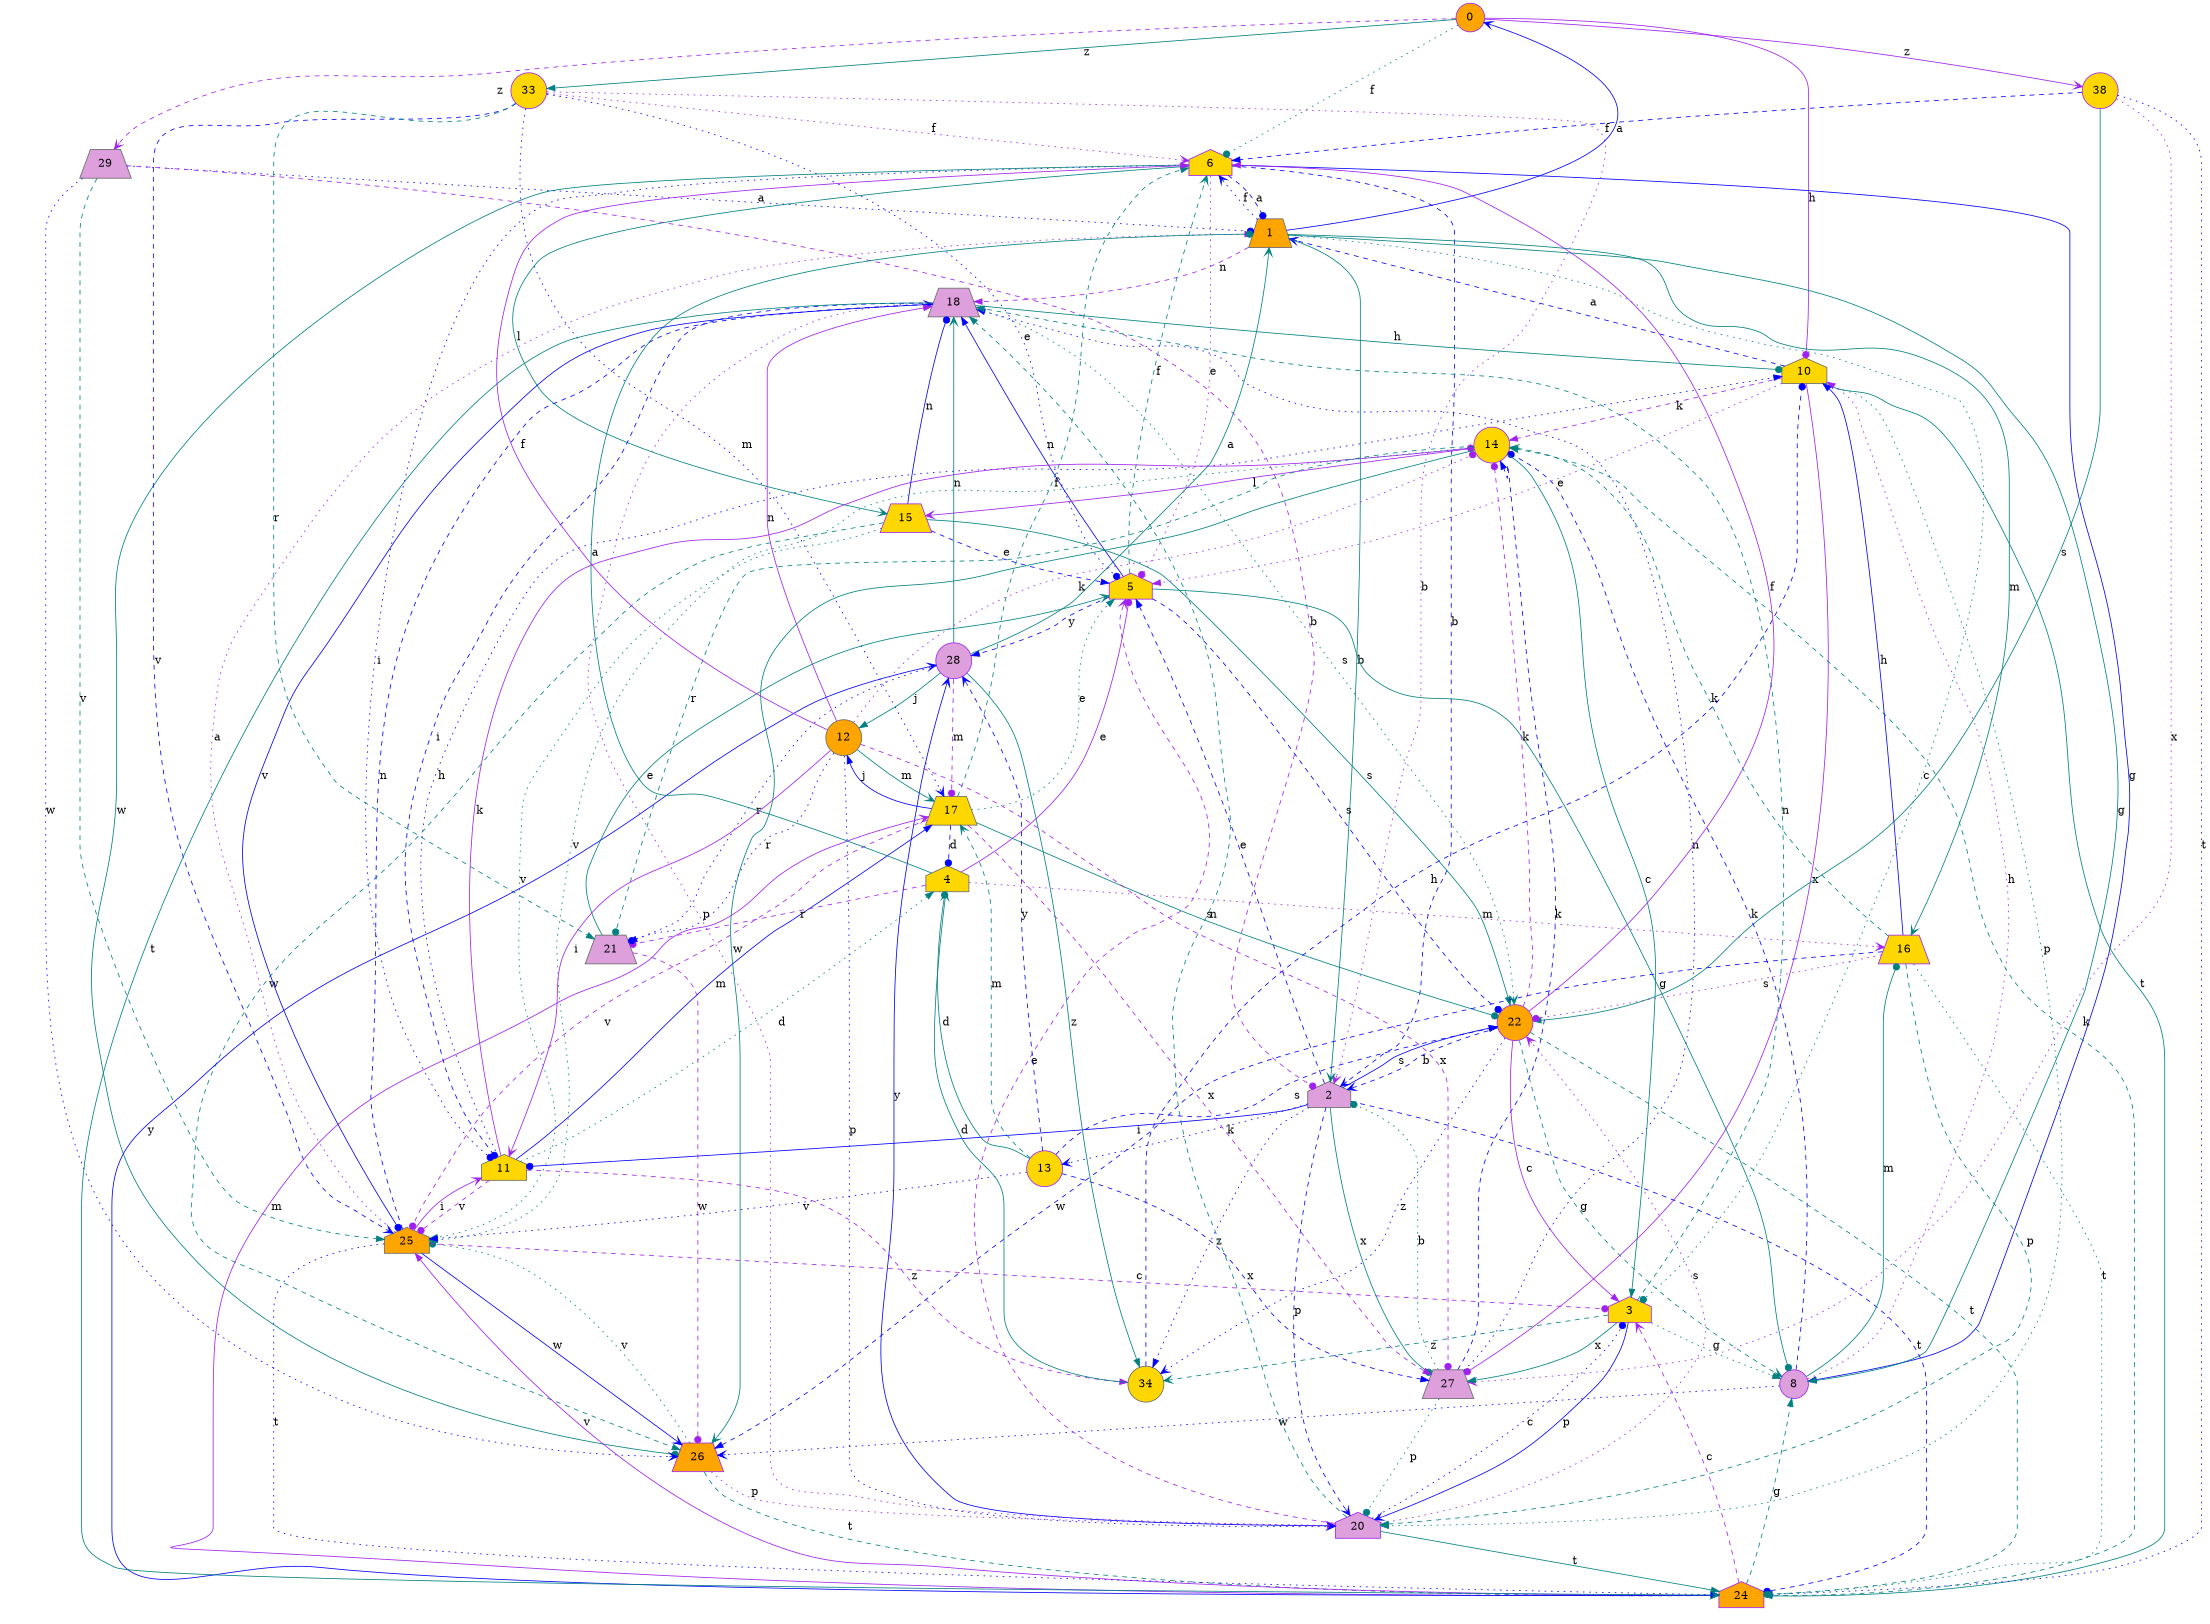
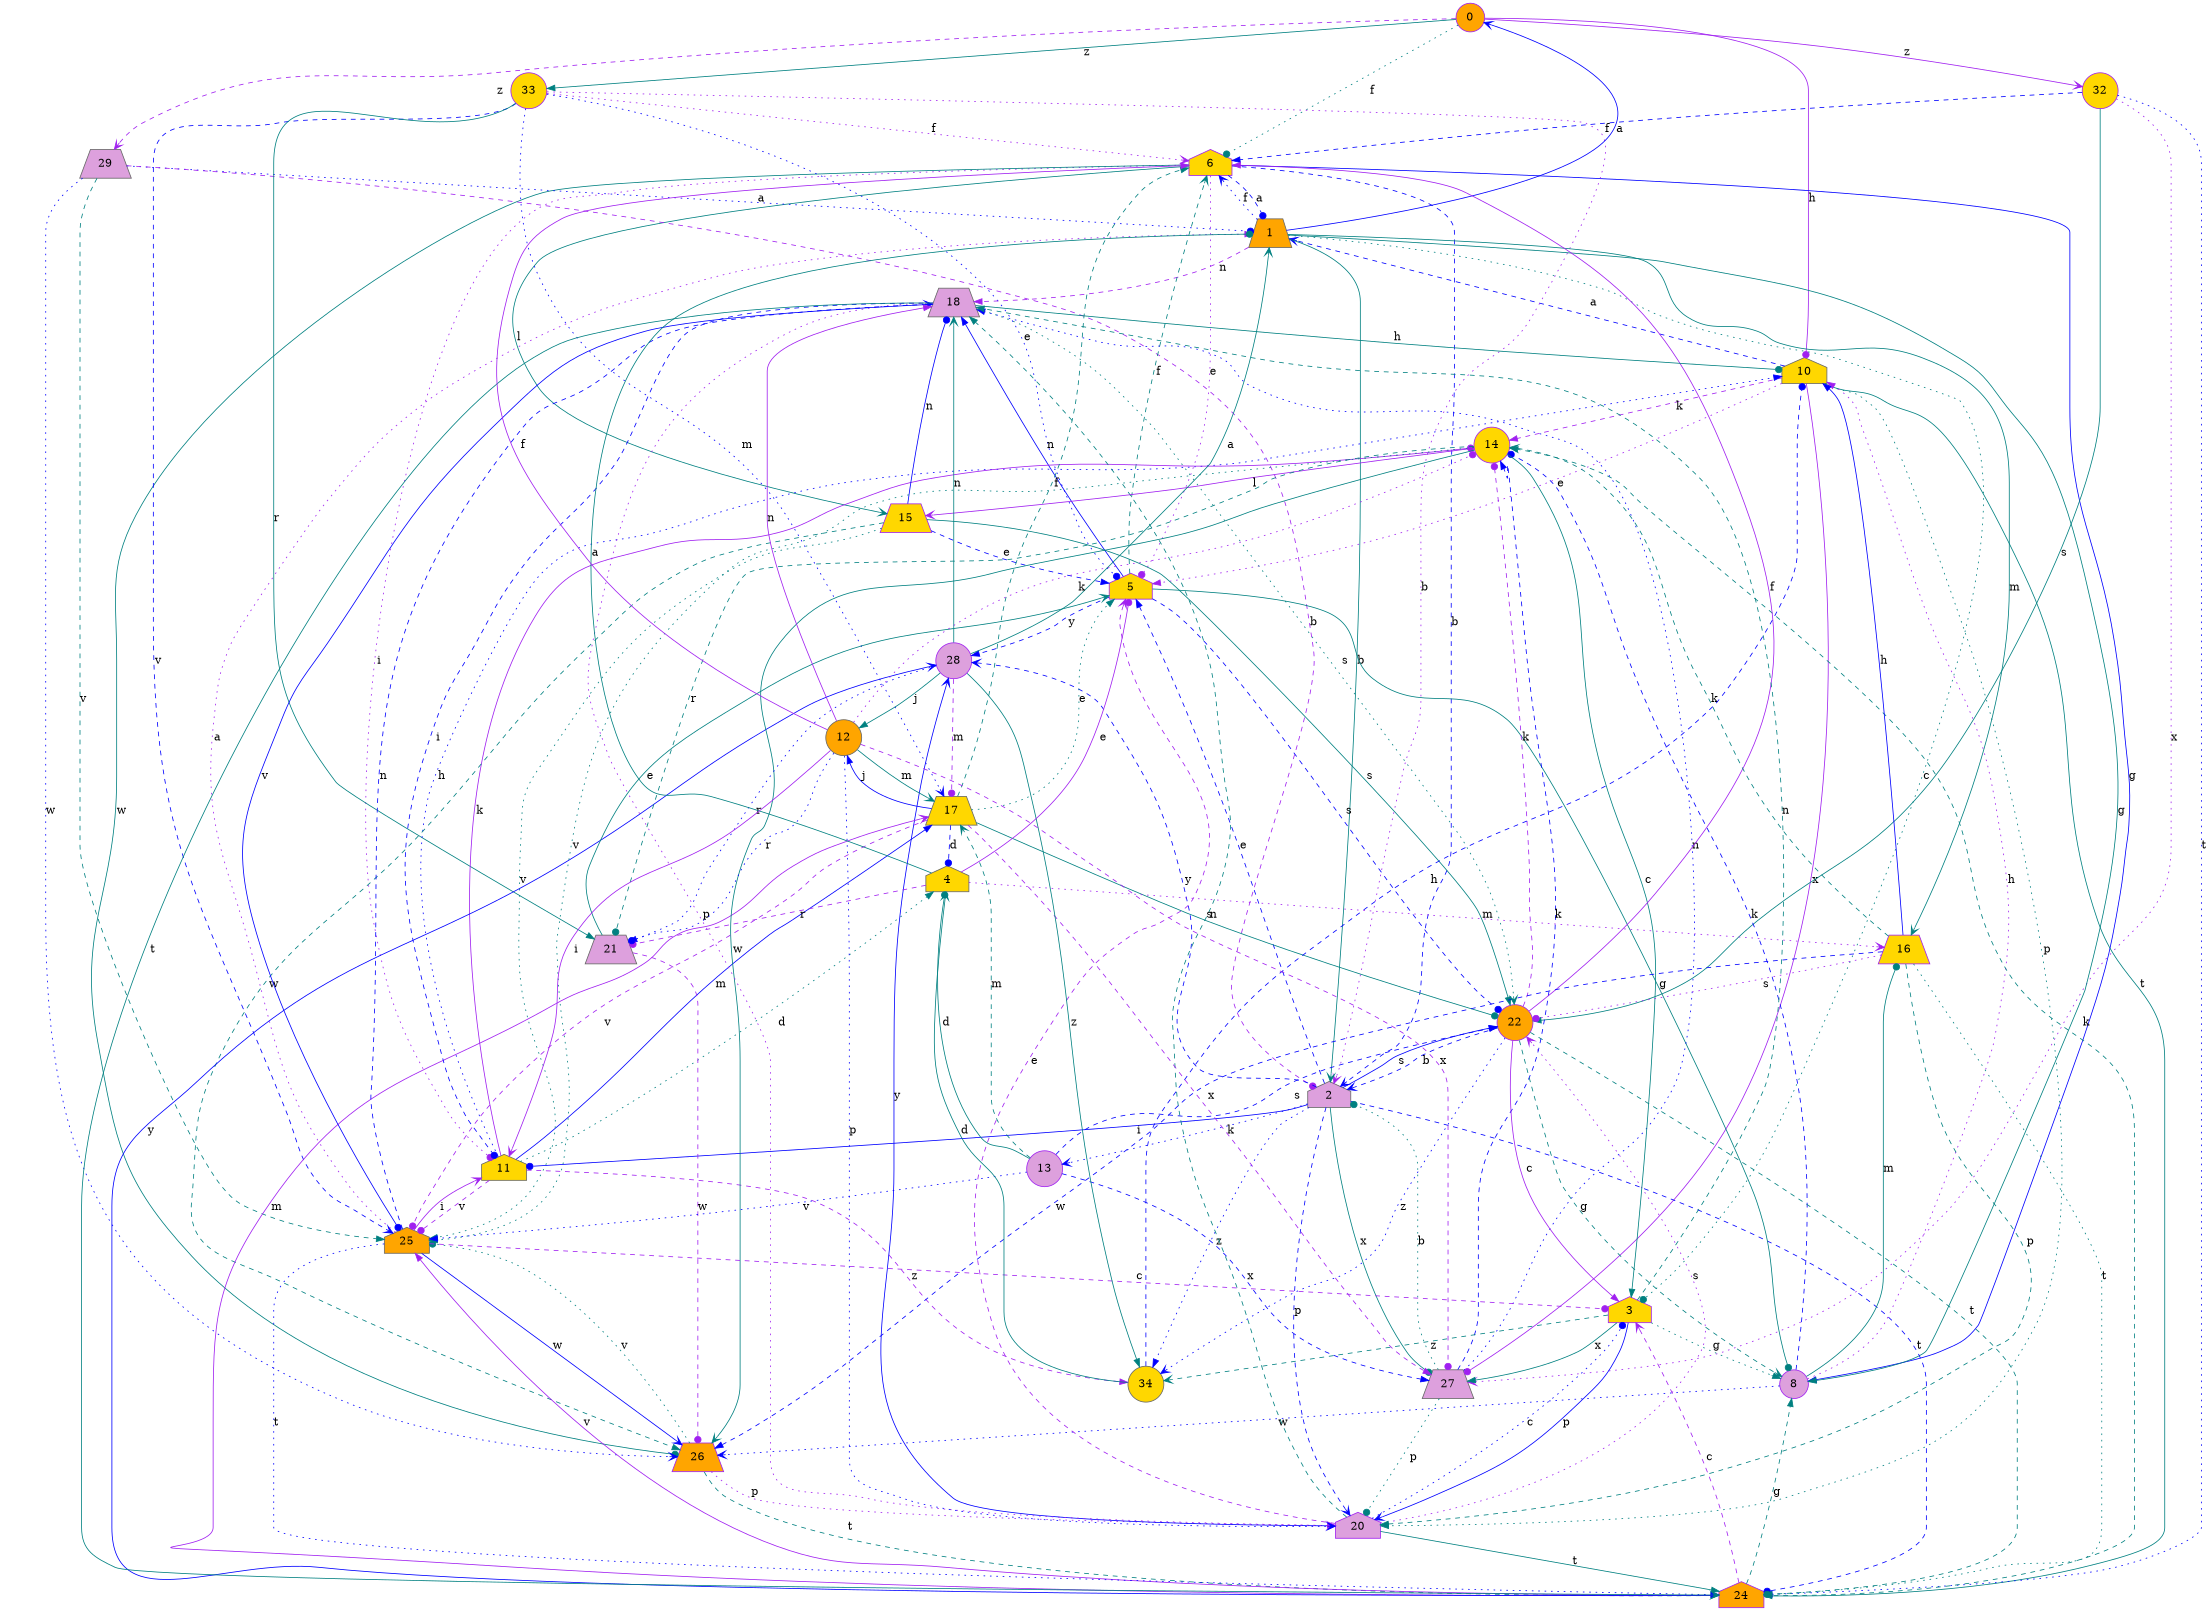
node "38": label "38" -> "32"
edge "6" -> "11": color blue -> purple
edge "33" -> "21": style dashed -> solid
edge "13" -> "28": now "2" -> "28"
node "13": fillcolor gold -> plum
